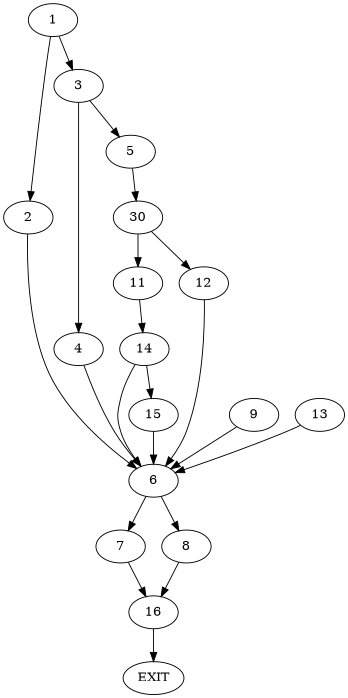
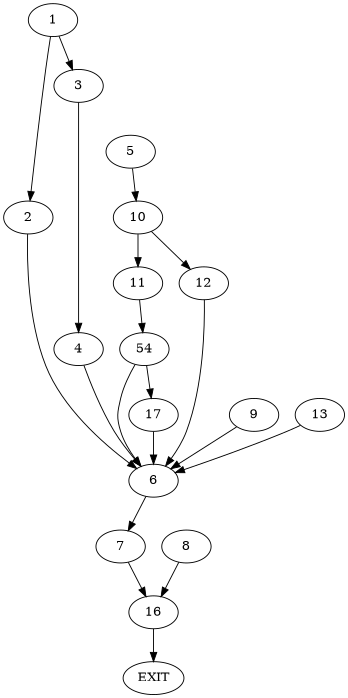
edge "3" -> "5": removed
node "30": label "30" -> "10"
node "14": label "14" -> "54"
node "15": label "15" -> "17"
edge "6" -> "8": removed
